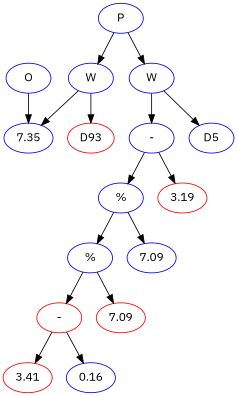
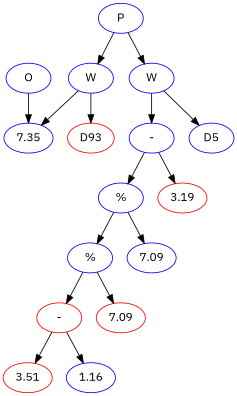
node "3.41": label "3.41" -> "3.51"
node "0.16": label "0.16" -> "1.16"
